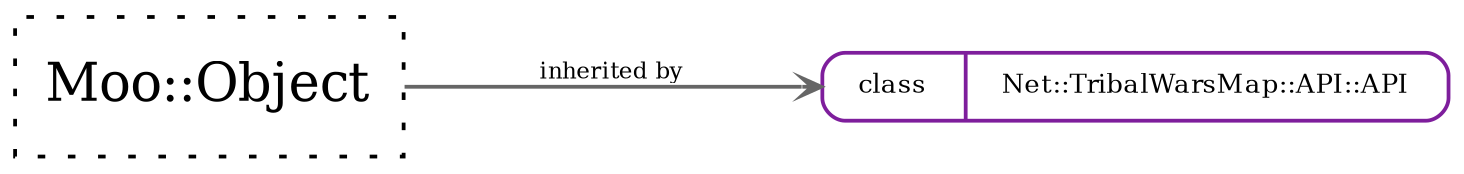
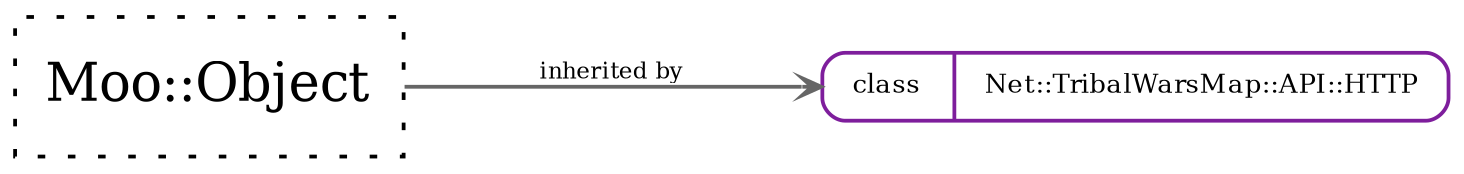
node "class": text "Net::TribalWarsMap::API::API" -> "Net::TribalWarsMap::API::HTTP"
